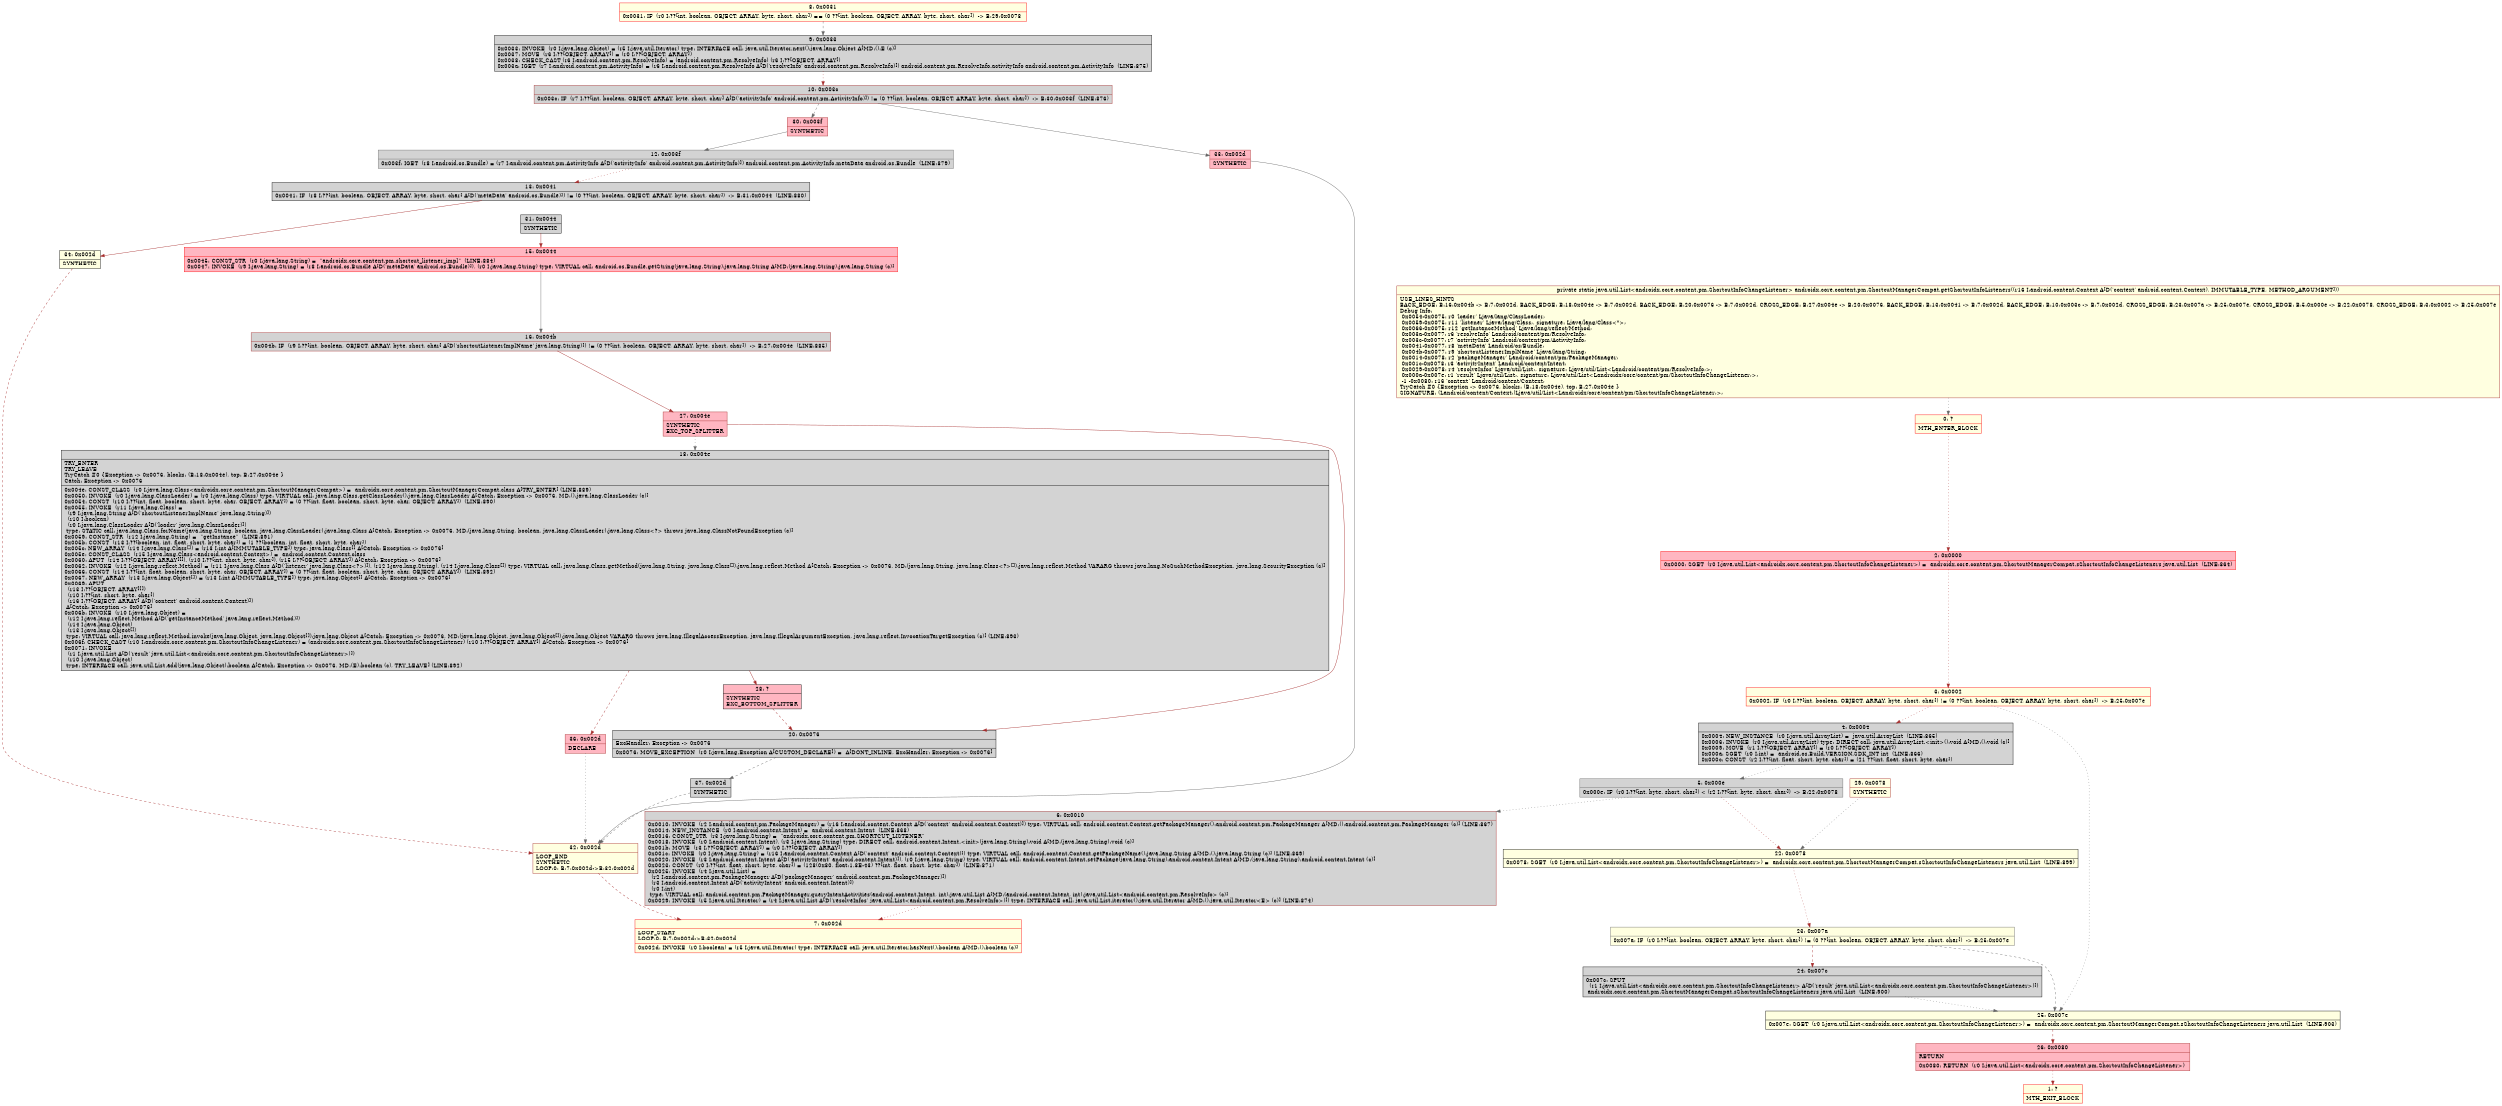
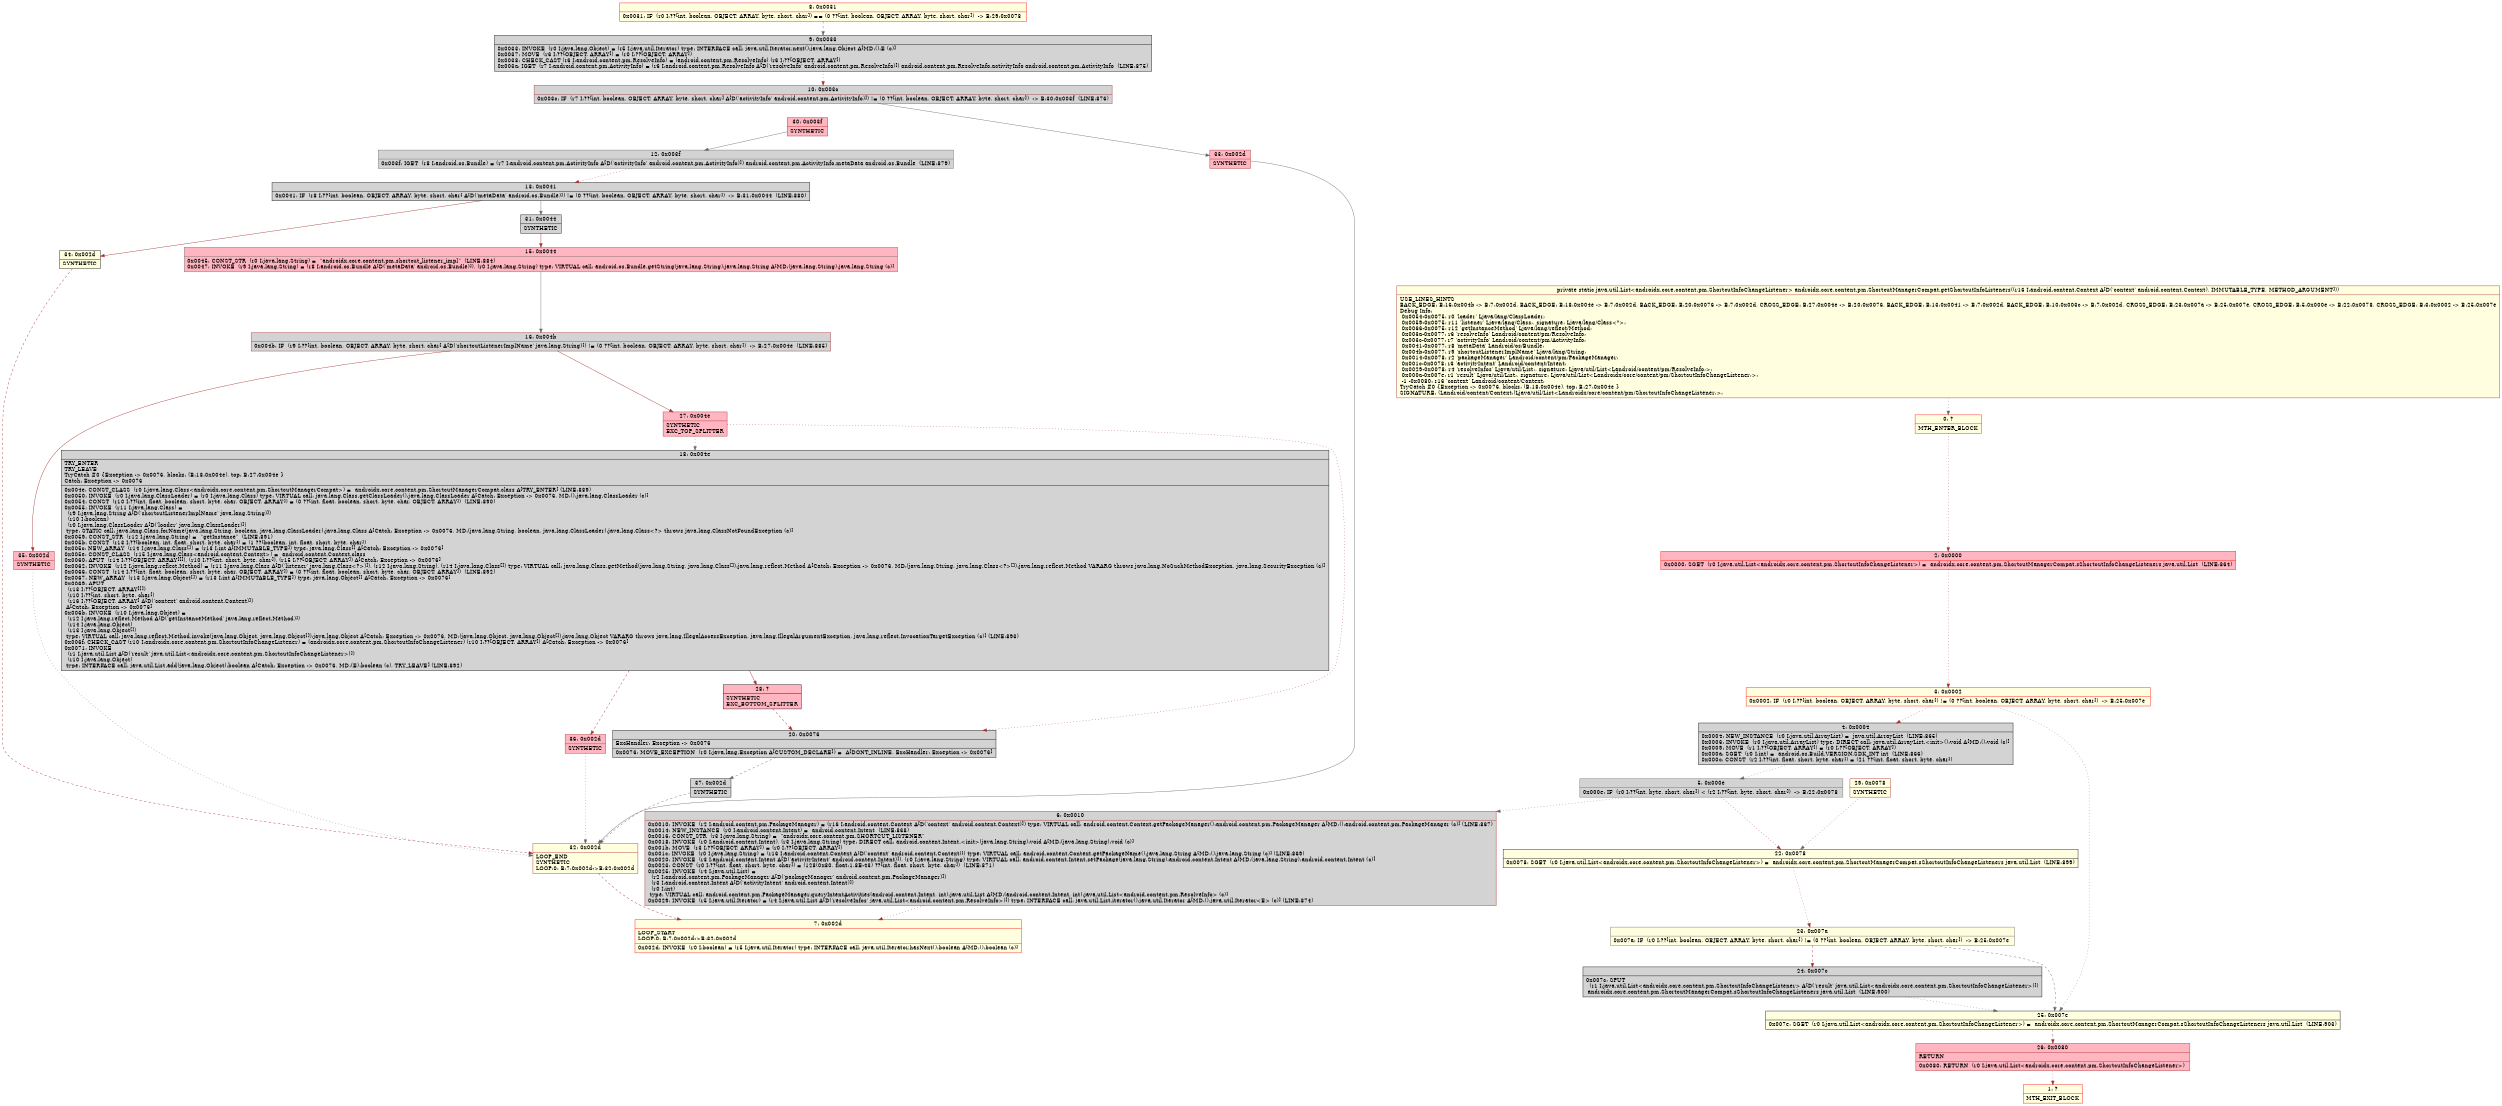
edge "10: 0x003c" -> "30: 0x003f": removed
edge "13: 0x0041" -> "31: 0x0044": added
node "15: 0x0044": color red -> gray40
edge "27: 0x004e" -> "20: 0x0076": style solid -> dotted
node "35: 0x002d": added
node "36: 0x002d": text "DECLARE" -> "SYNTHETIC"
